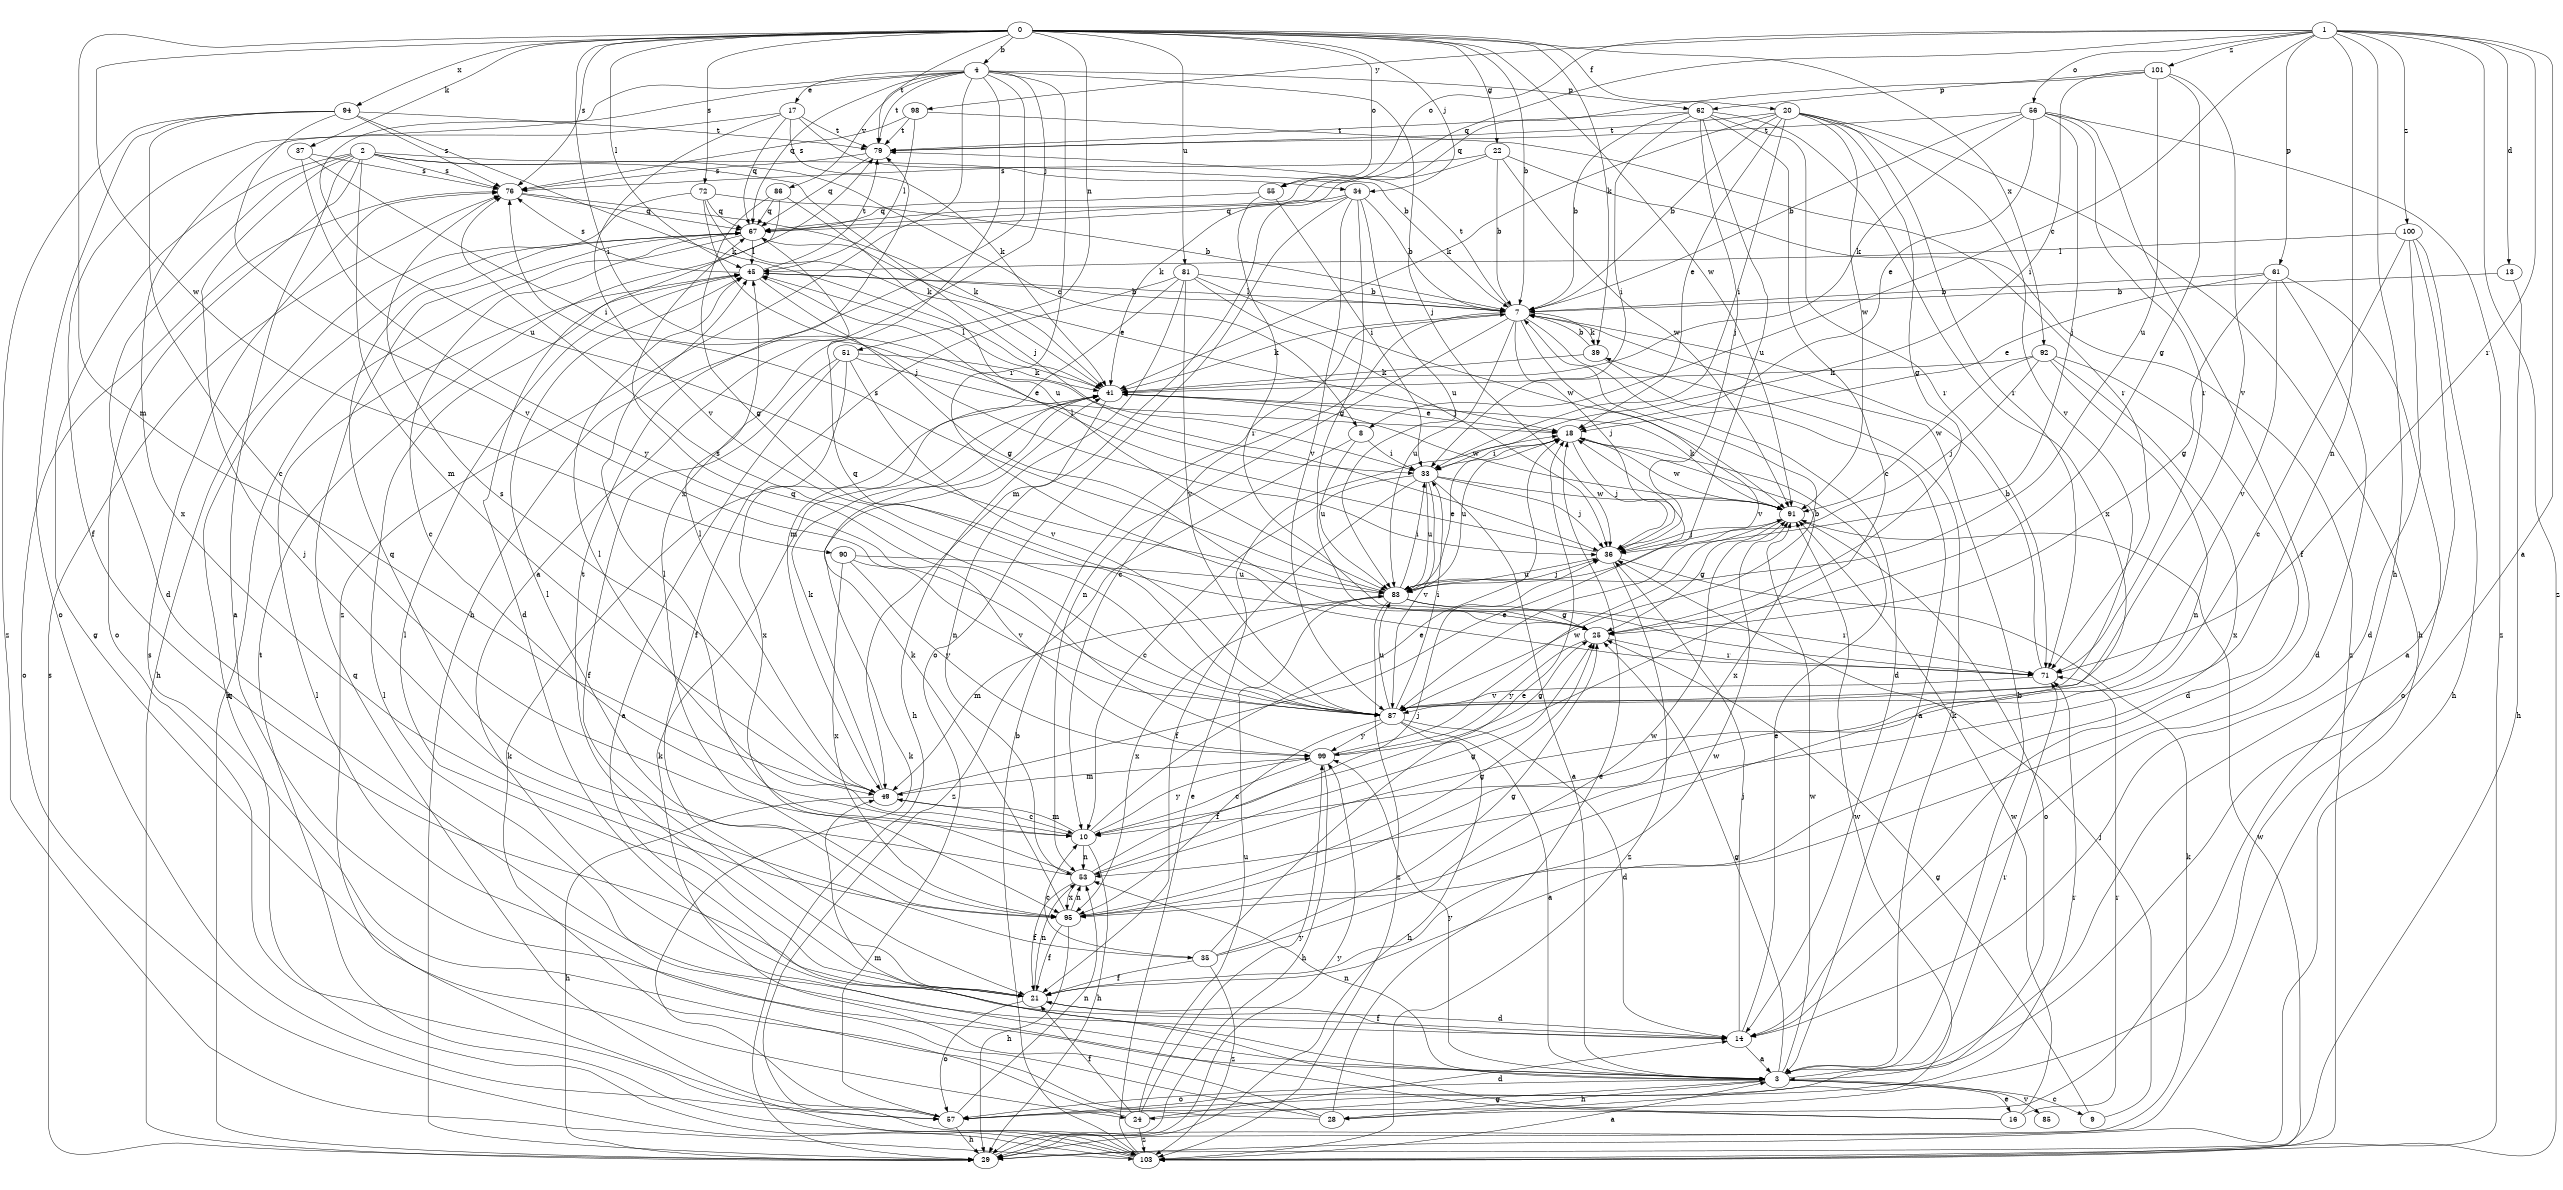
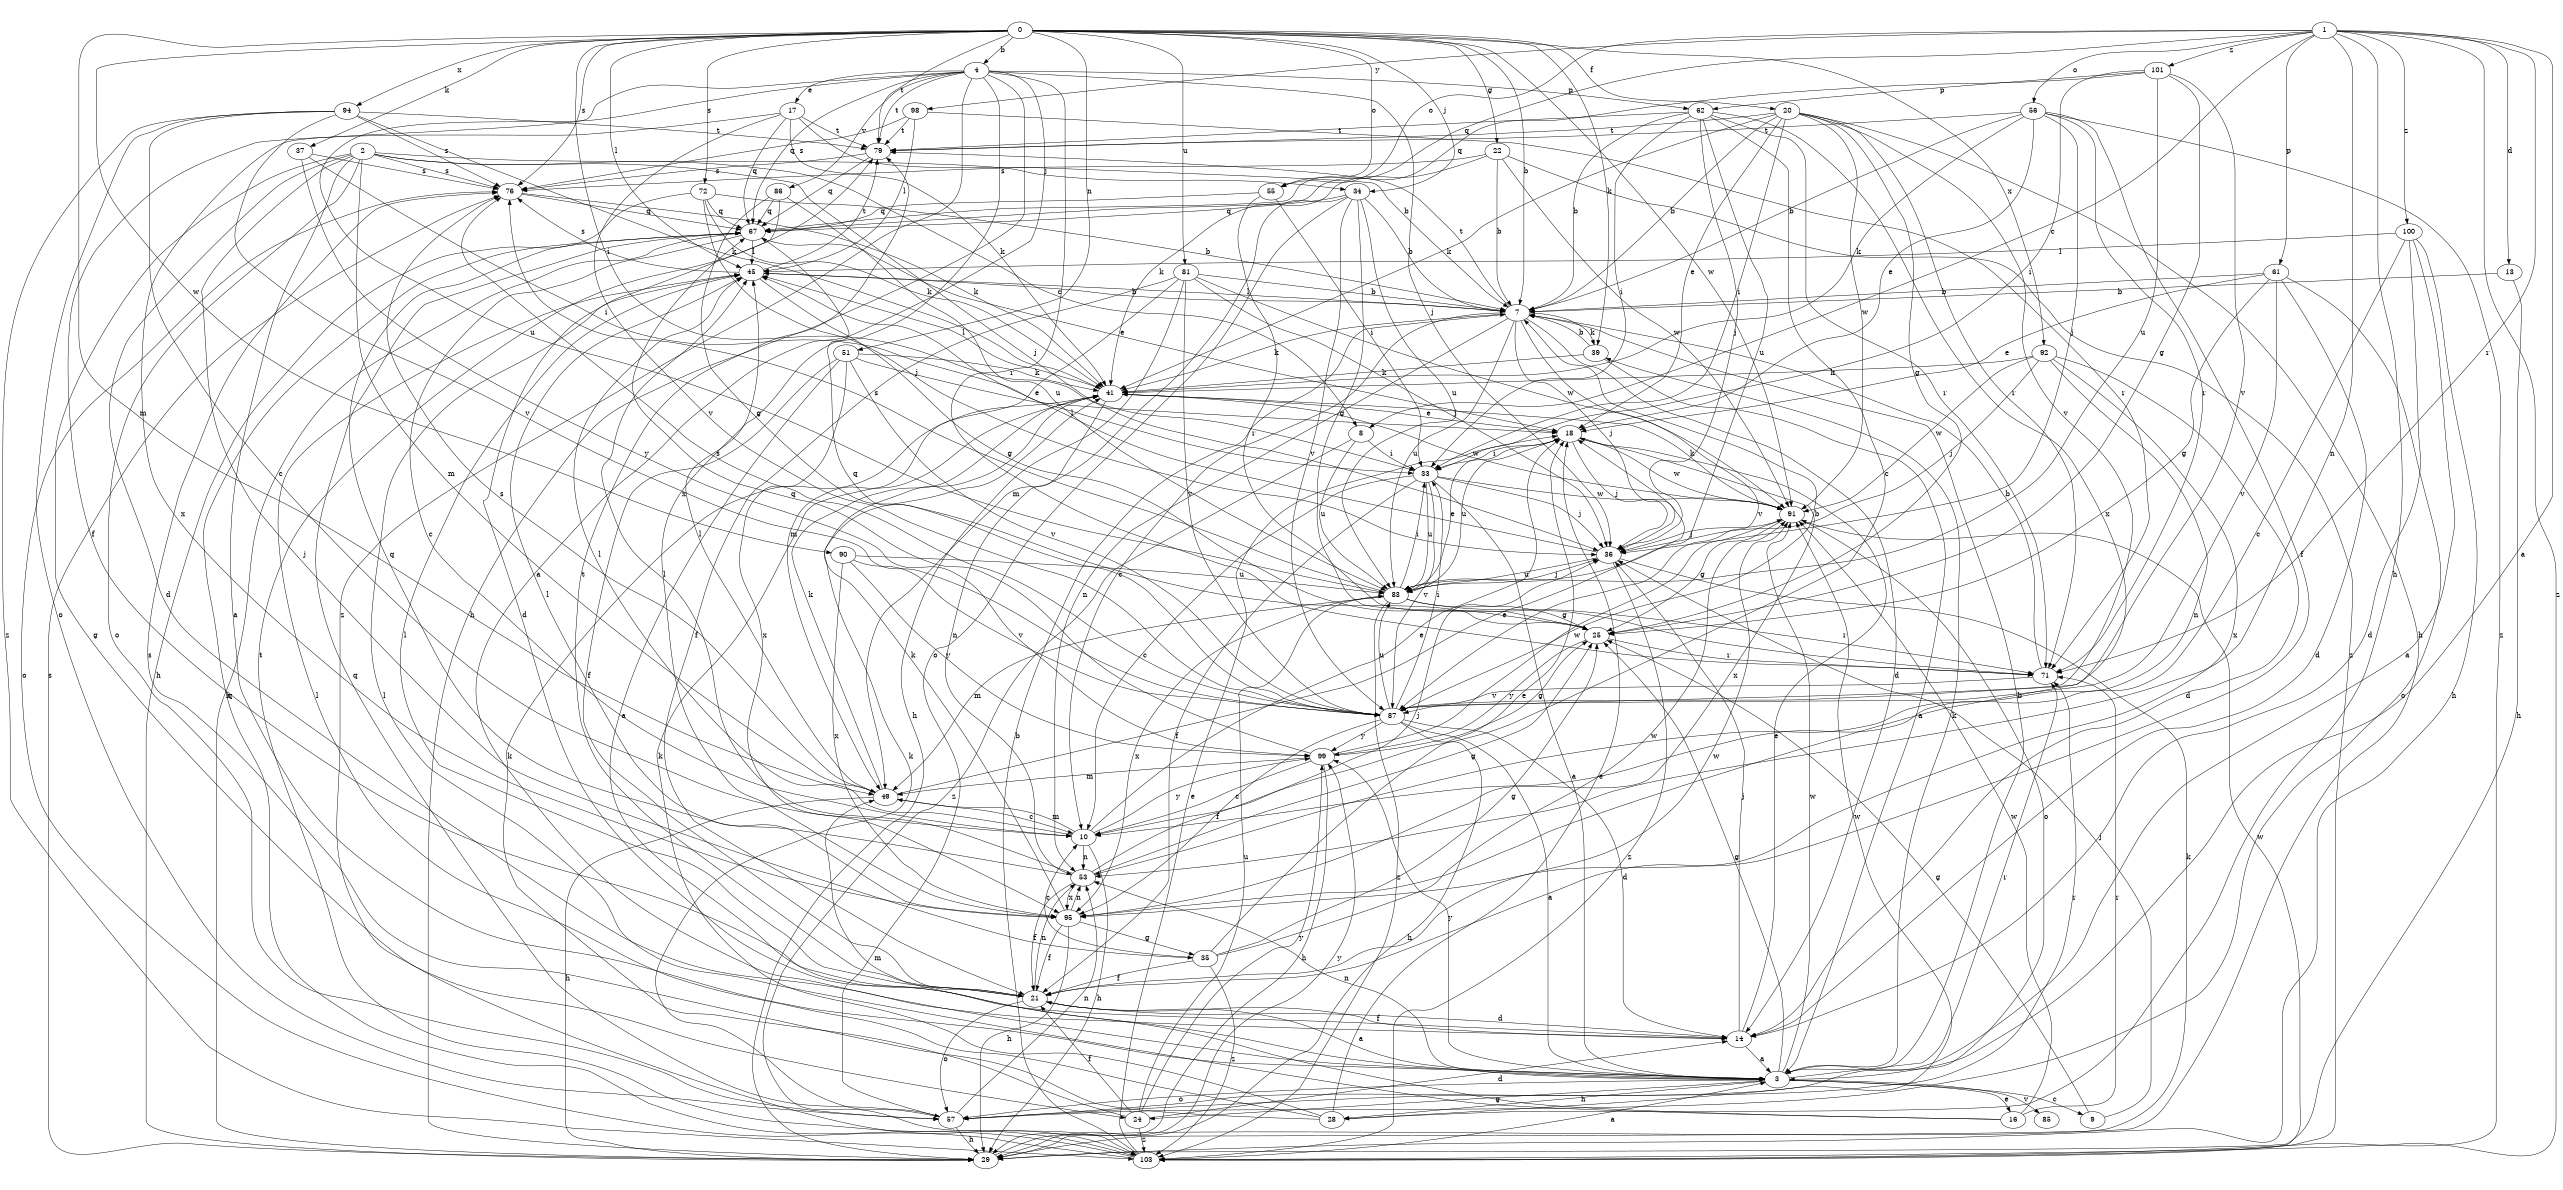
edge "95" -> "25": now "95" -> "35"
edge "21" -> "3": added, label "a"
